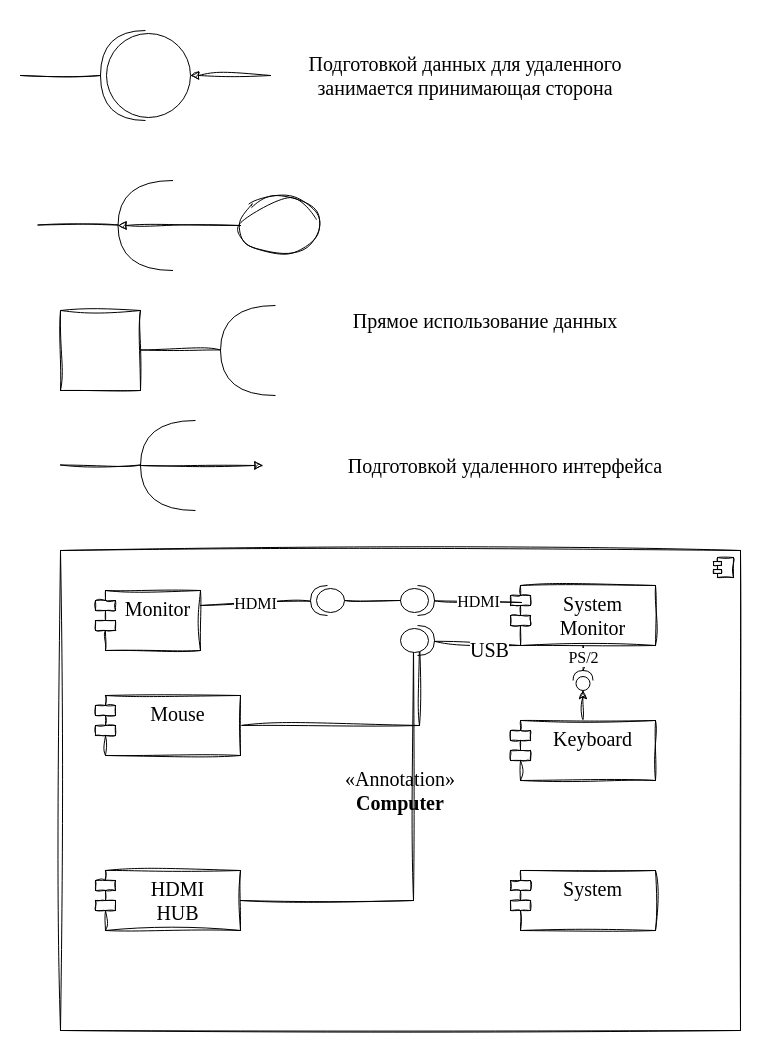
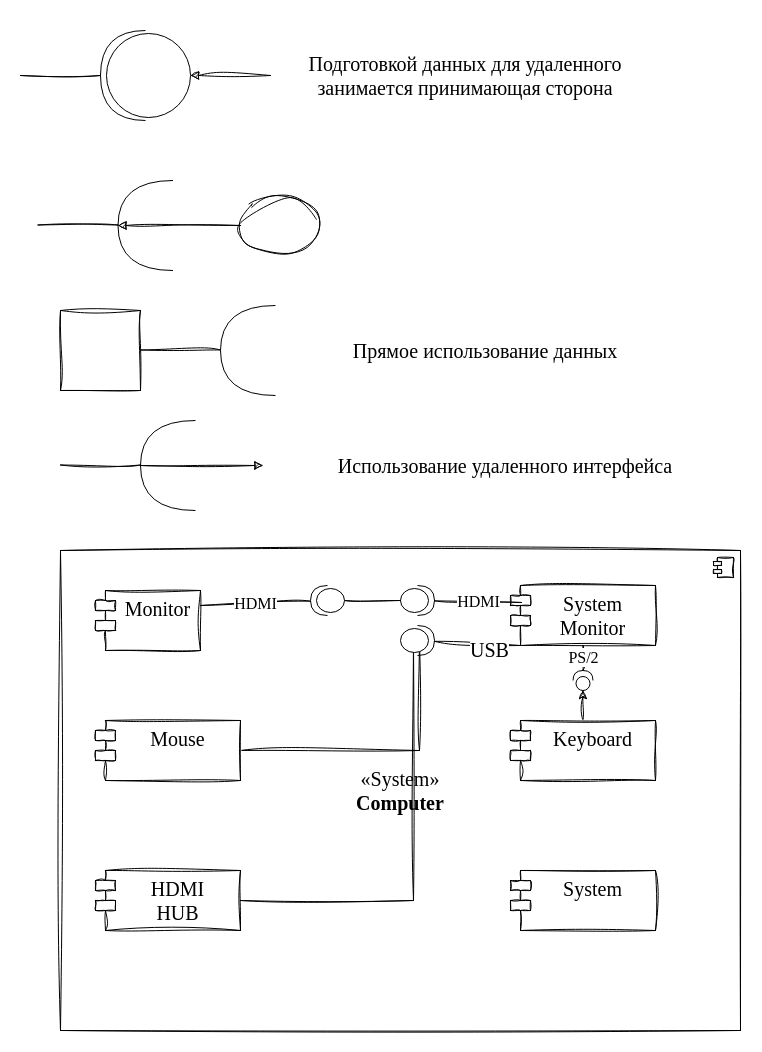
node "Прямое использование данных": moved (486, 321) -> (486, 351)
node "Подготовкой удаленного интерфейса": label "Подготовкой удаленного интерфейса" -> "Использование удаленного интерфейса"
node "Mouse": moved (168, 726) -> (168, 751)
node "«Annotation» Computer": label "«Annotation» Computer" -> "«System» Computer"
